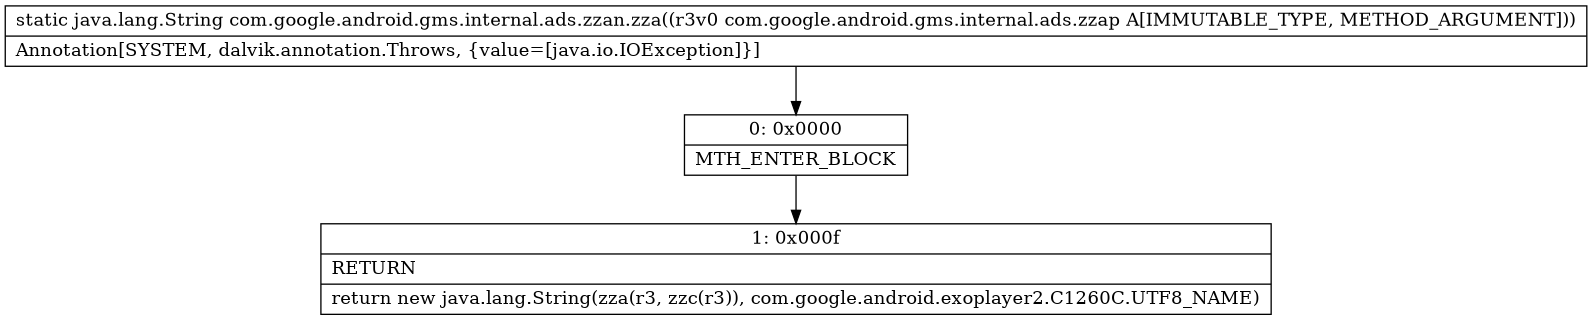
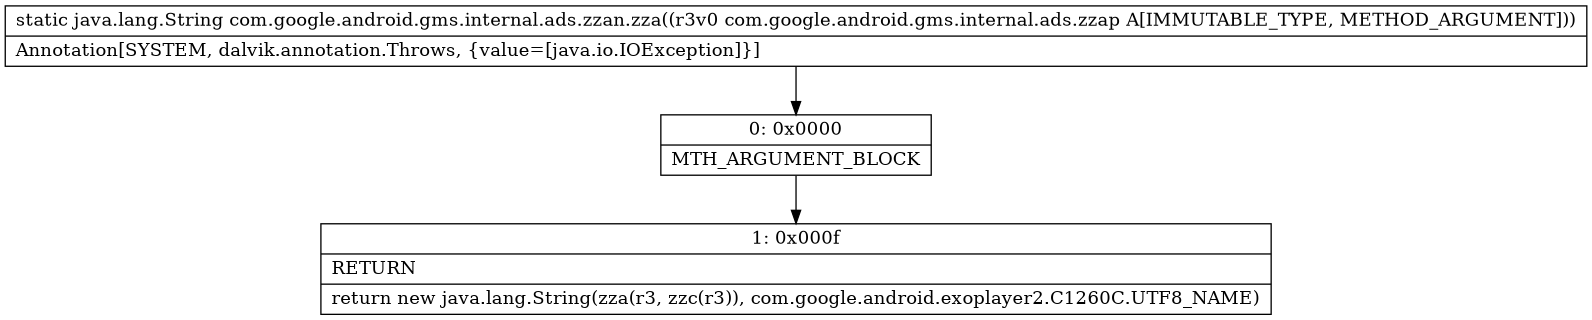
node "0: 0x0000": text "MTH_ENTER_BLOCK" -> "MTH_ARGUMENT_BLOCK"
